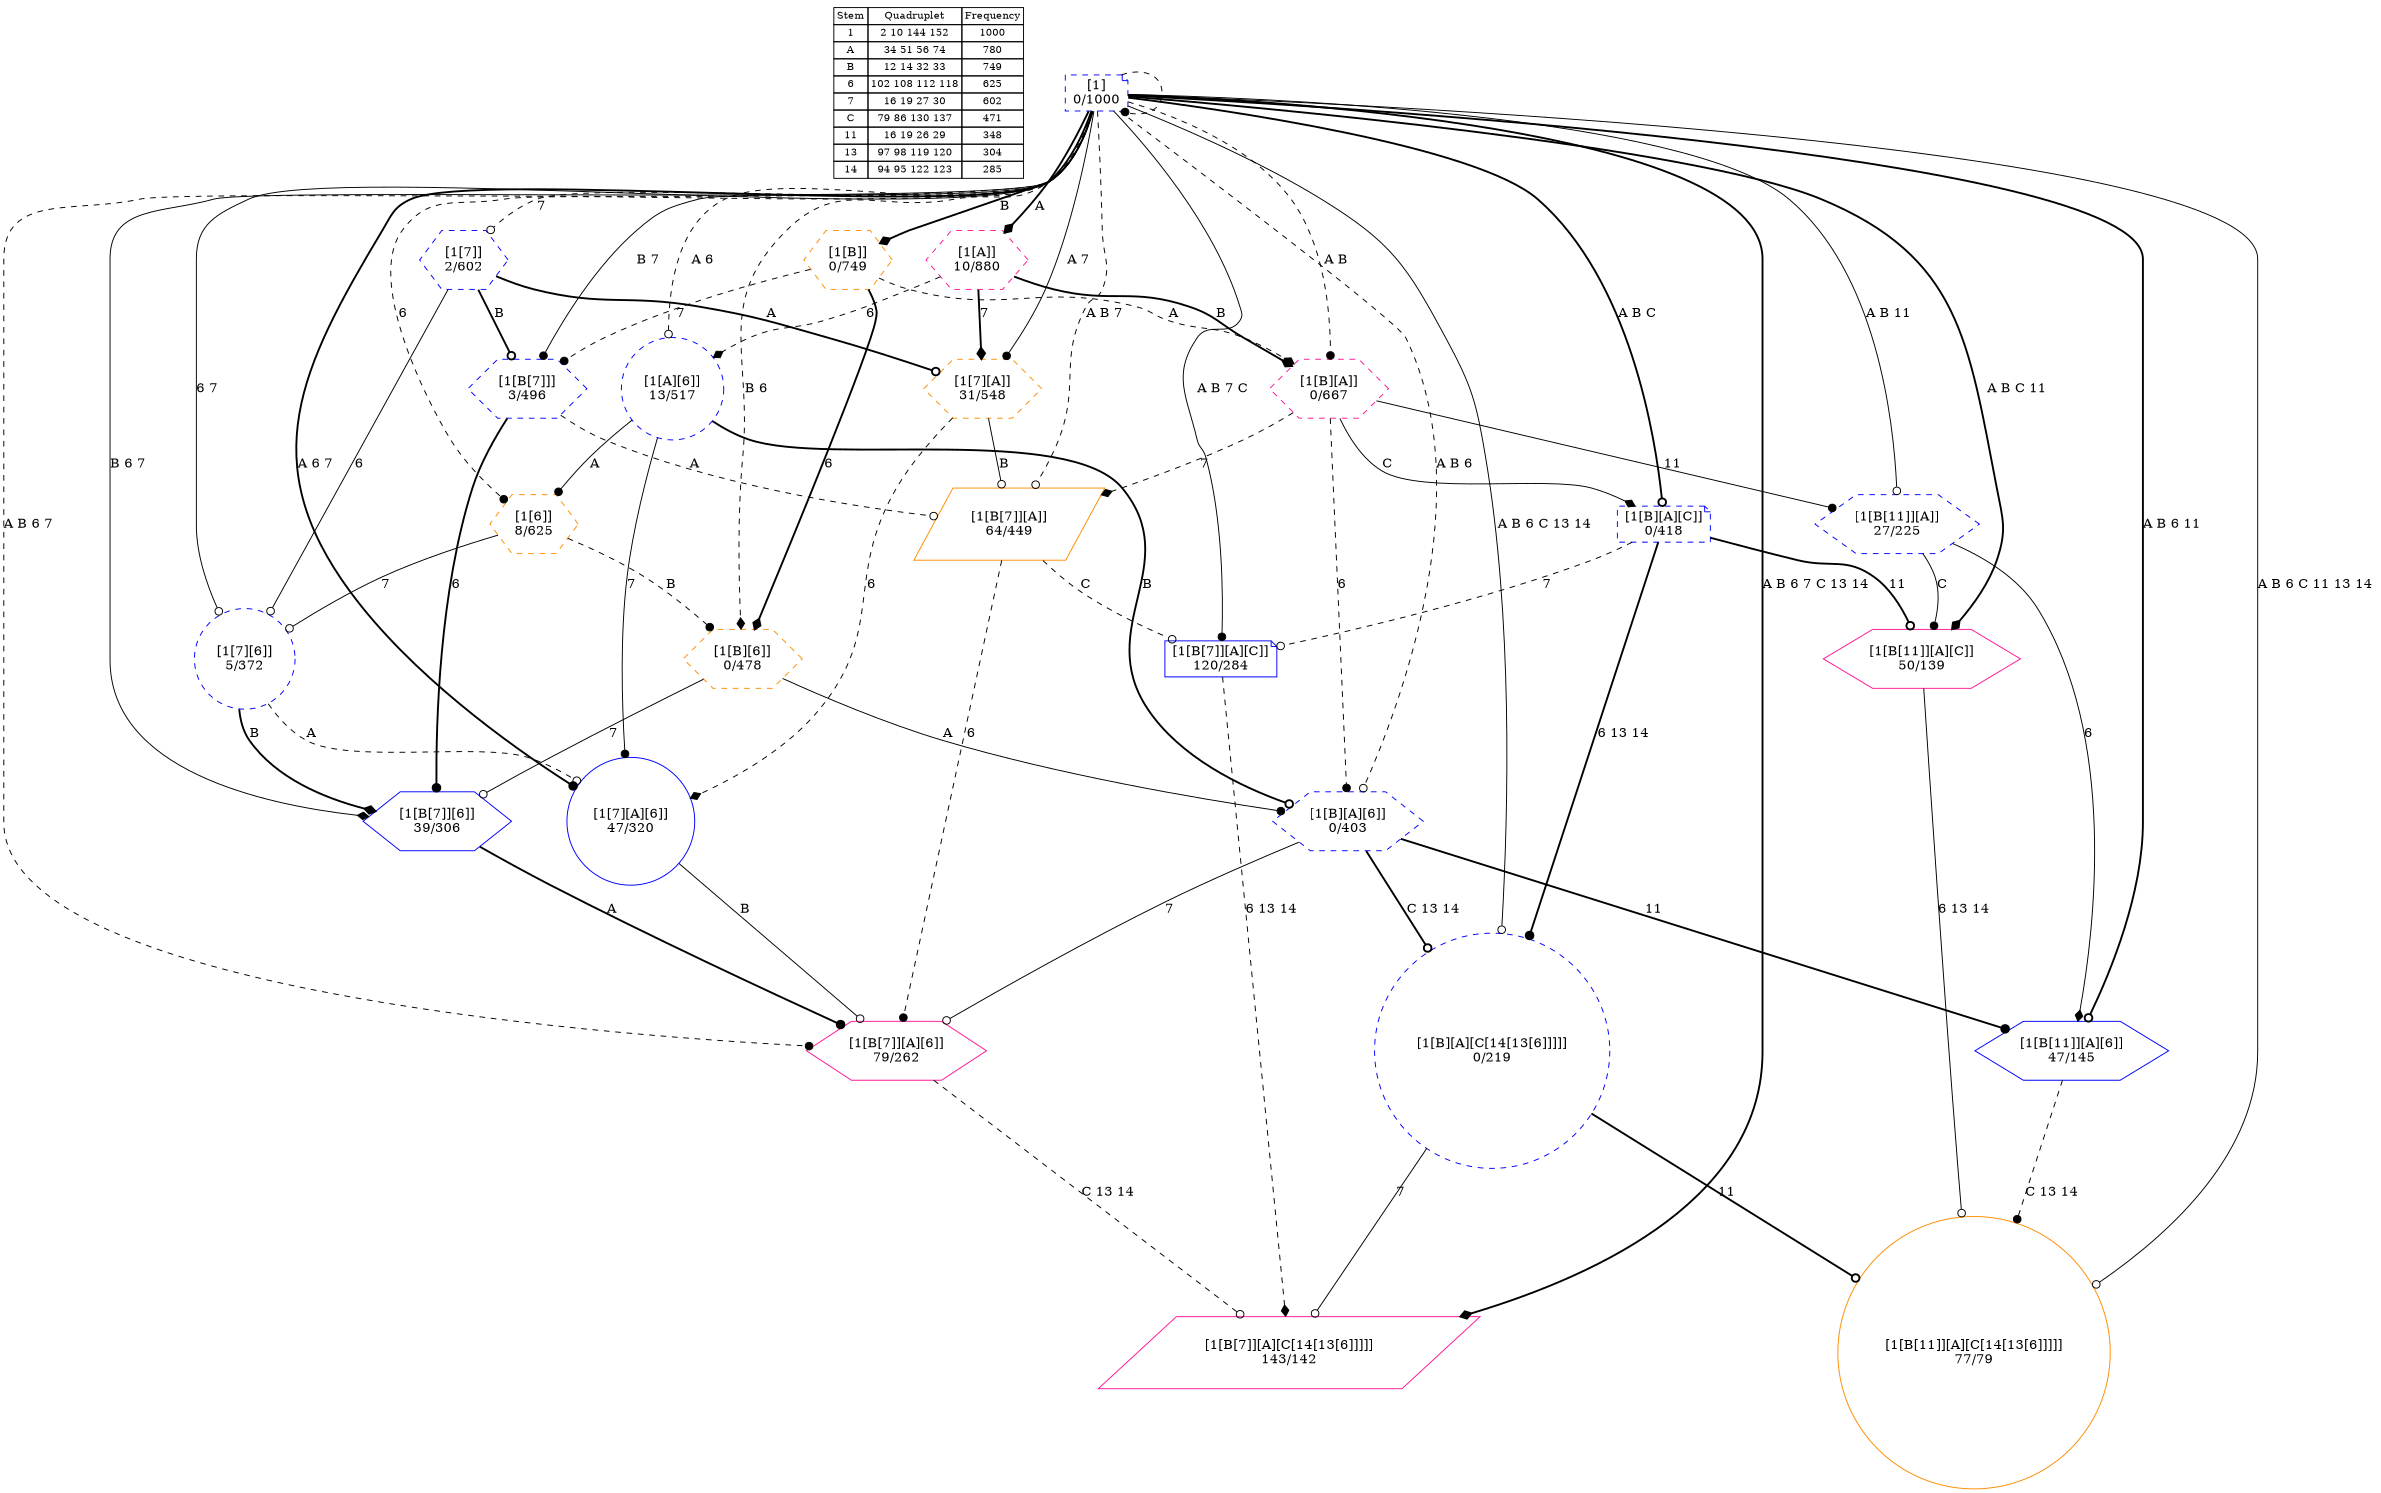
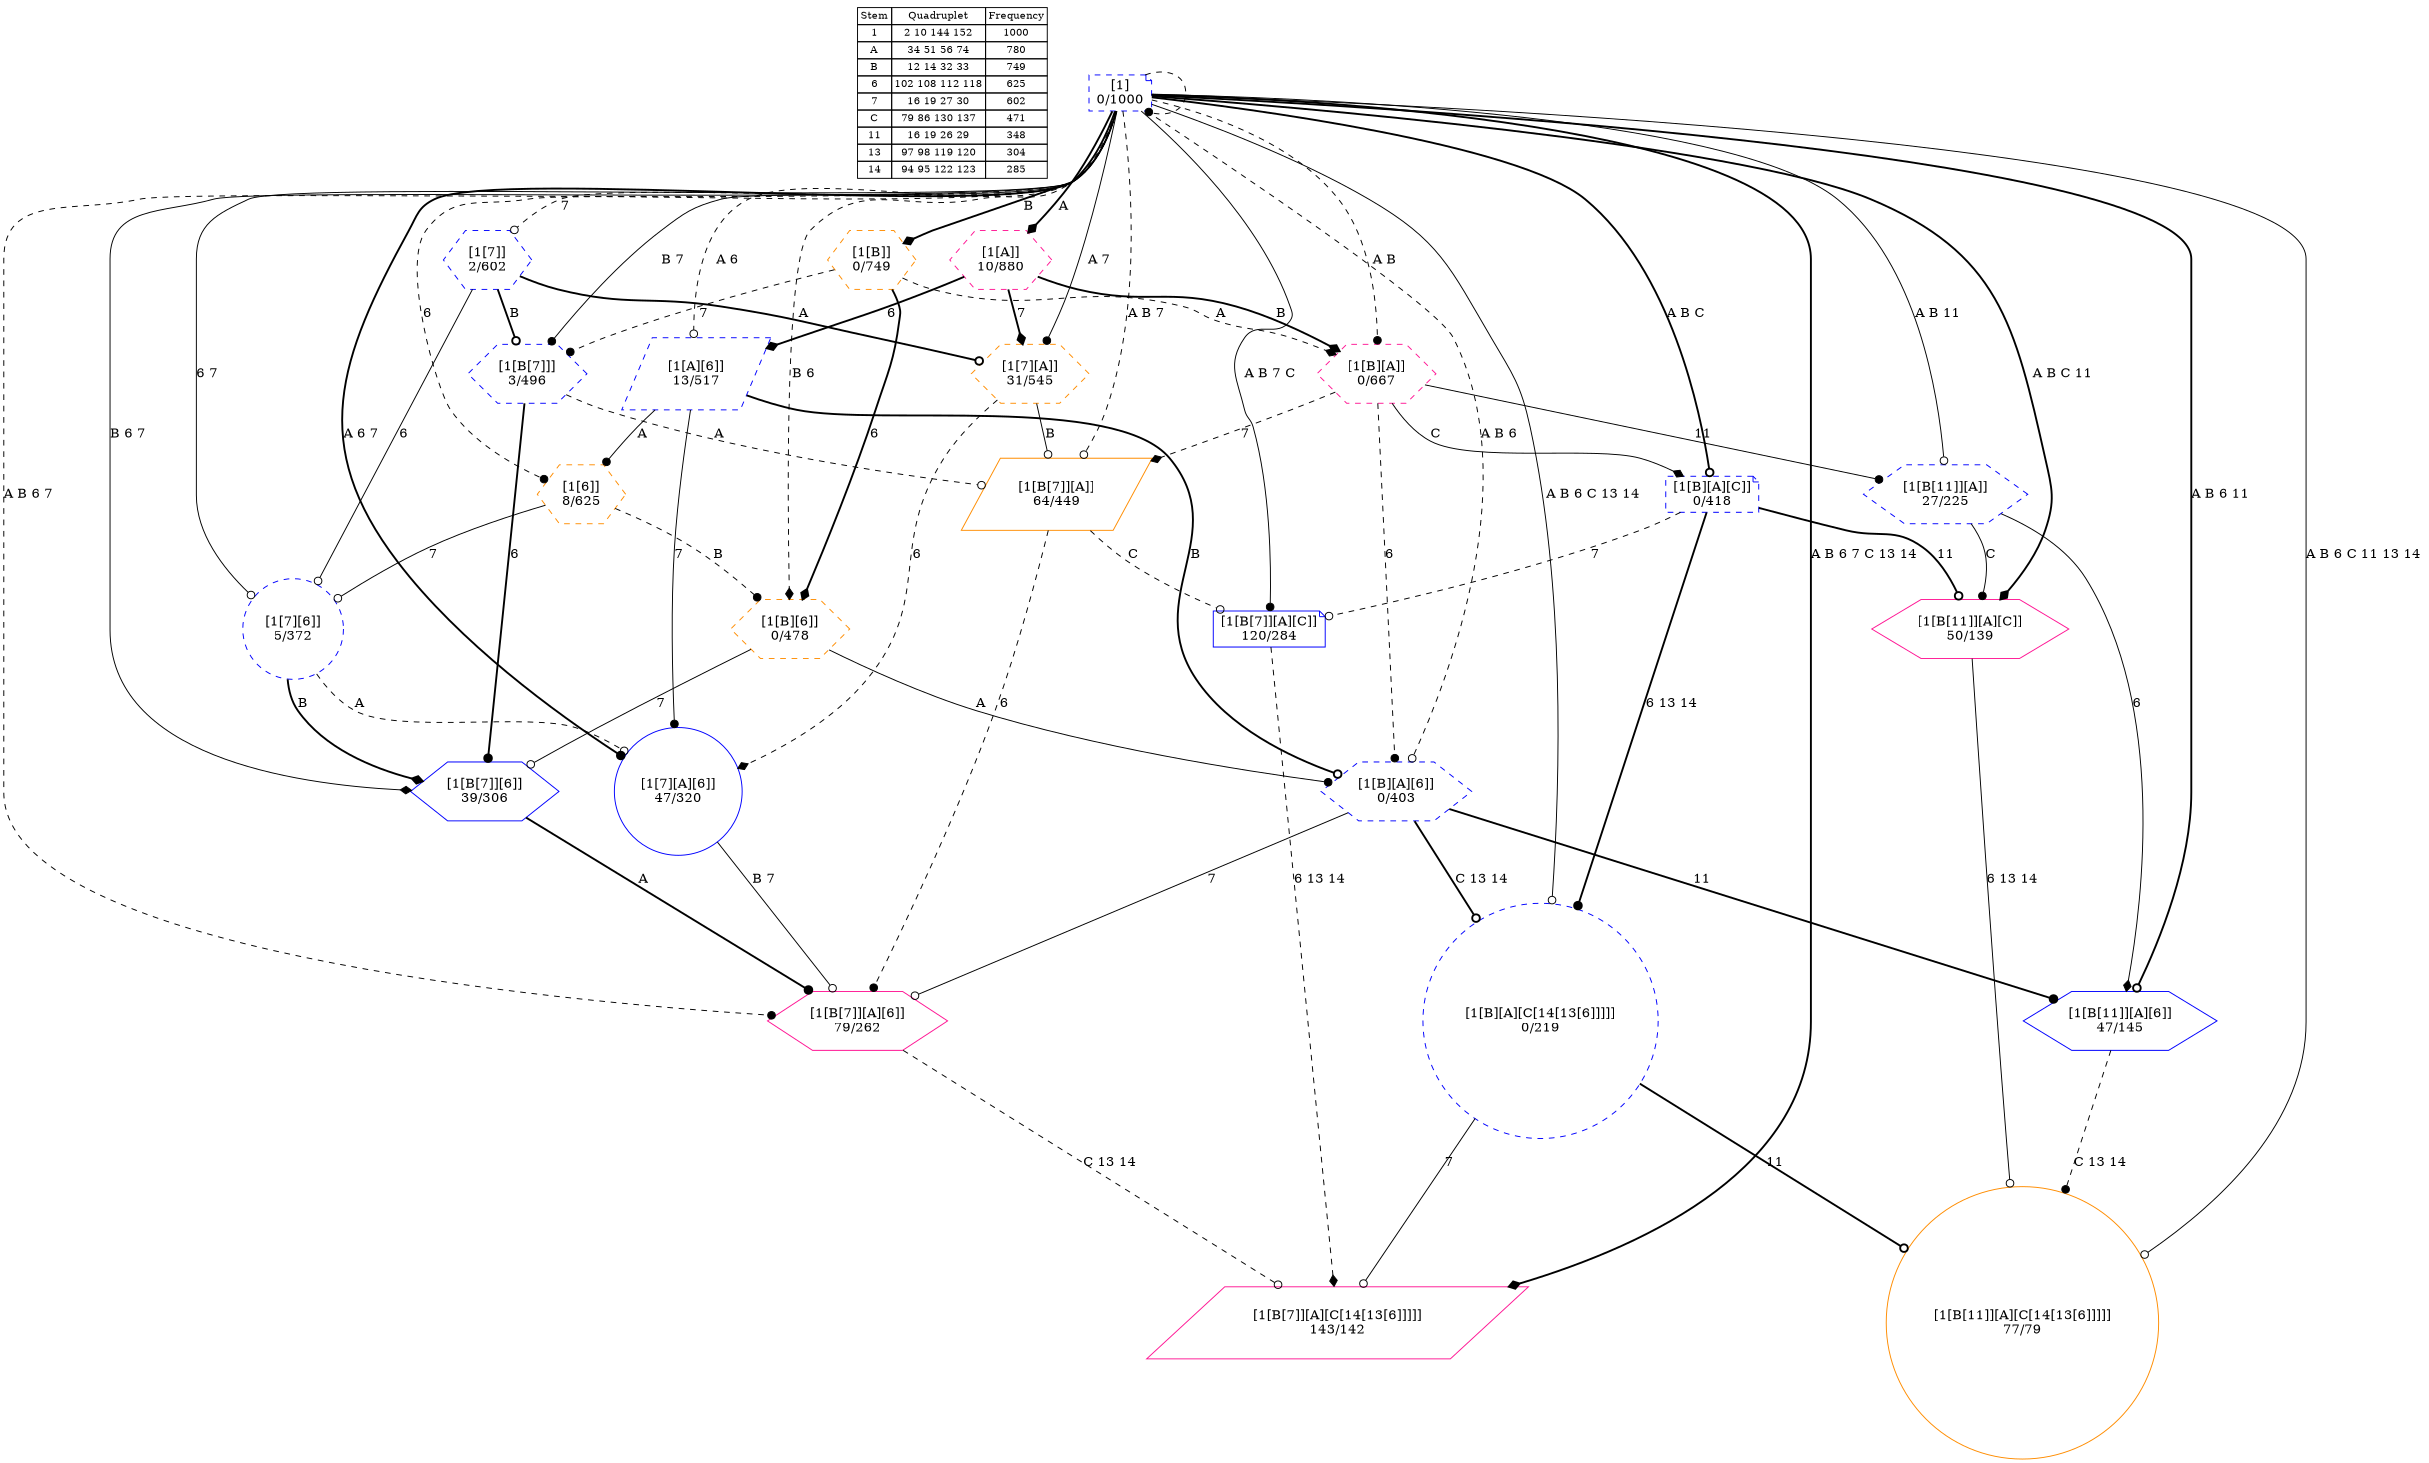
edge "[1[A]] 10/880" -> "[1[A][6]] 13/517": style dashed -> bold
node "[1[A][6]] 13/517": shape circle -> parallelogram
node "[1[7][A]] 31/548": label "[1[7][A]] 31/548" -> "[1[7][A]] 31/545"
edge "[1[7][A][6]] 47/320" -> "[1[B[7]][A][6]] 79/262": label "B " -> "B 7 "
